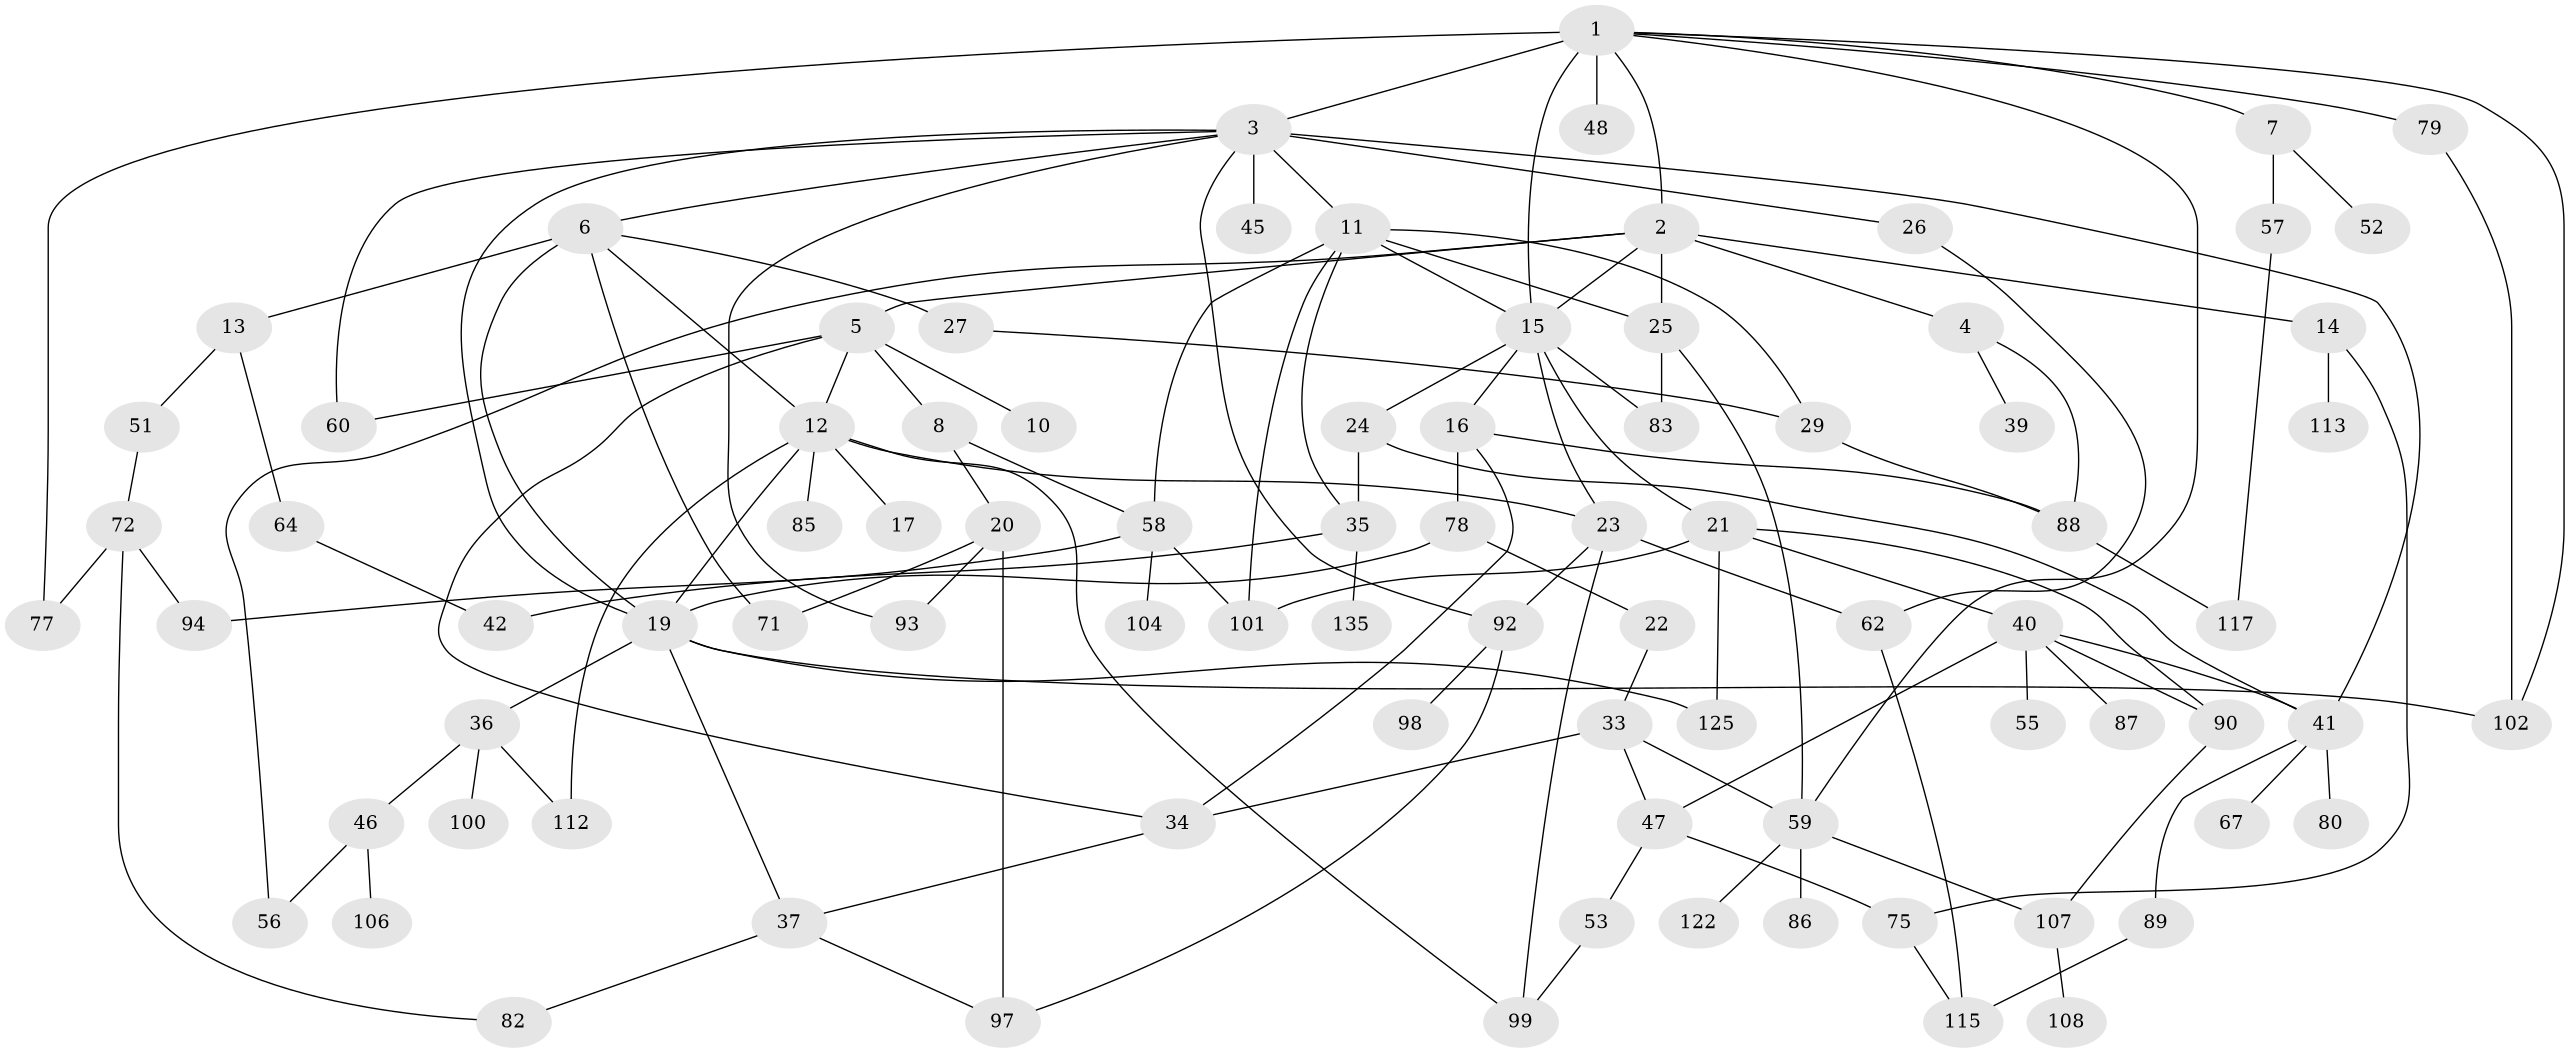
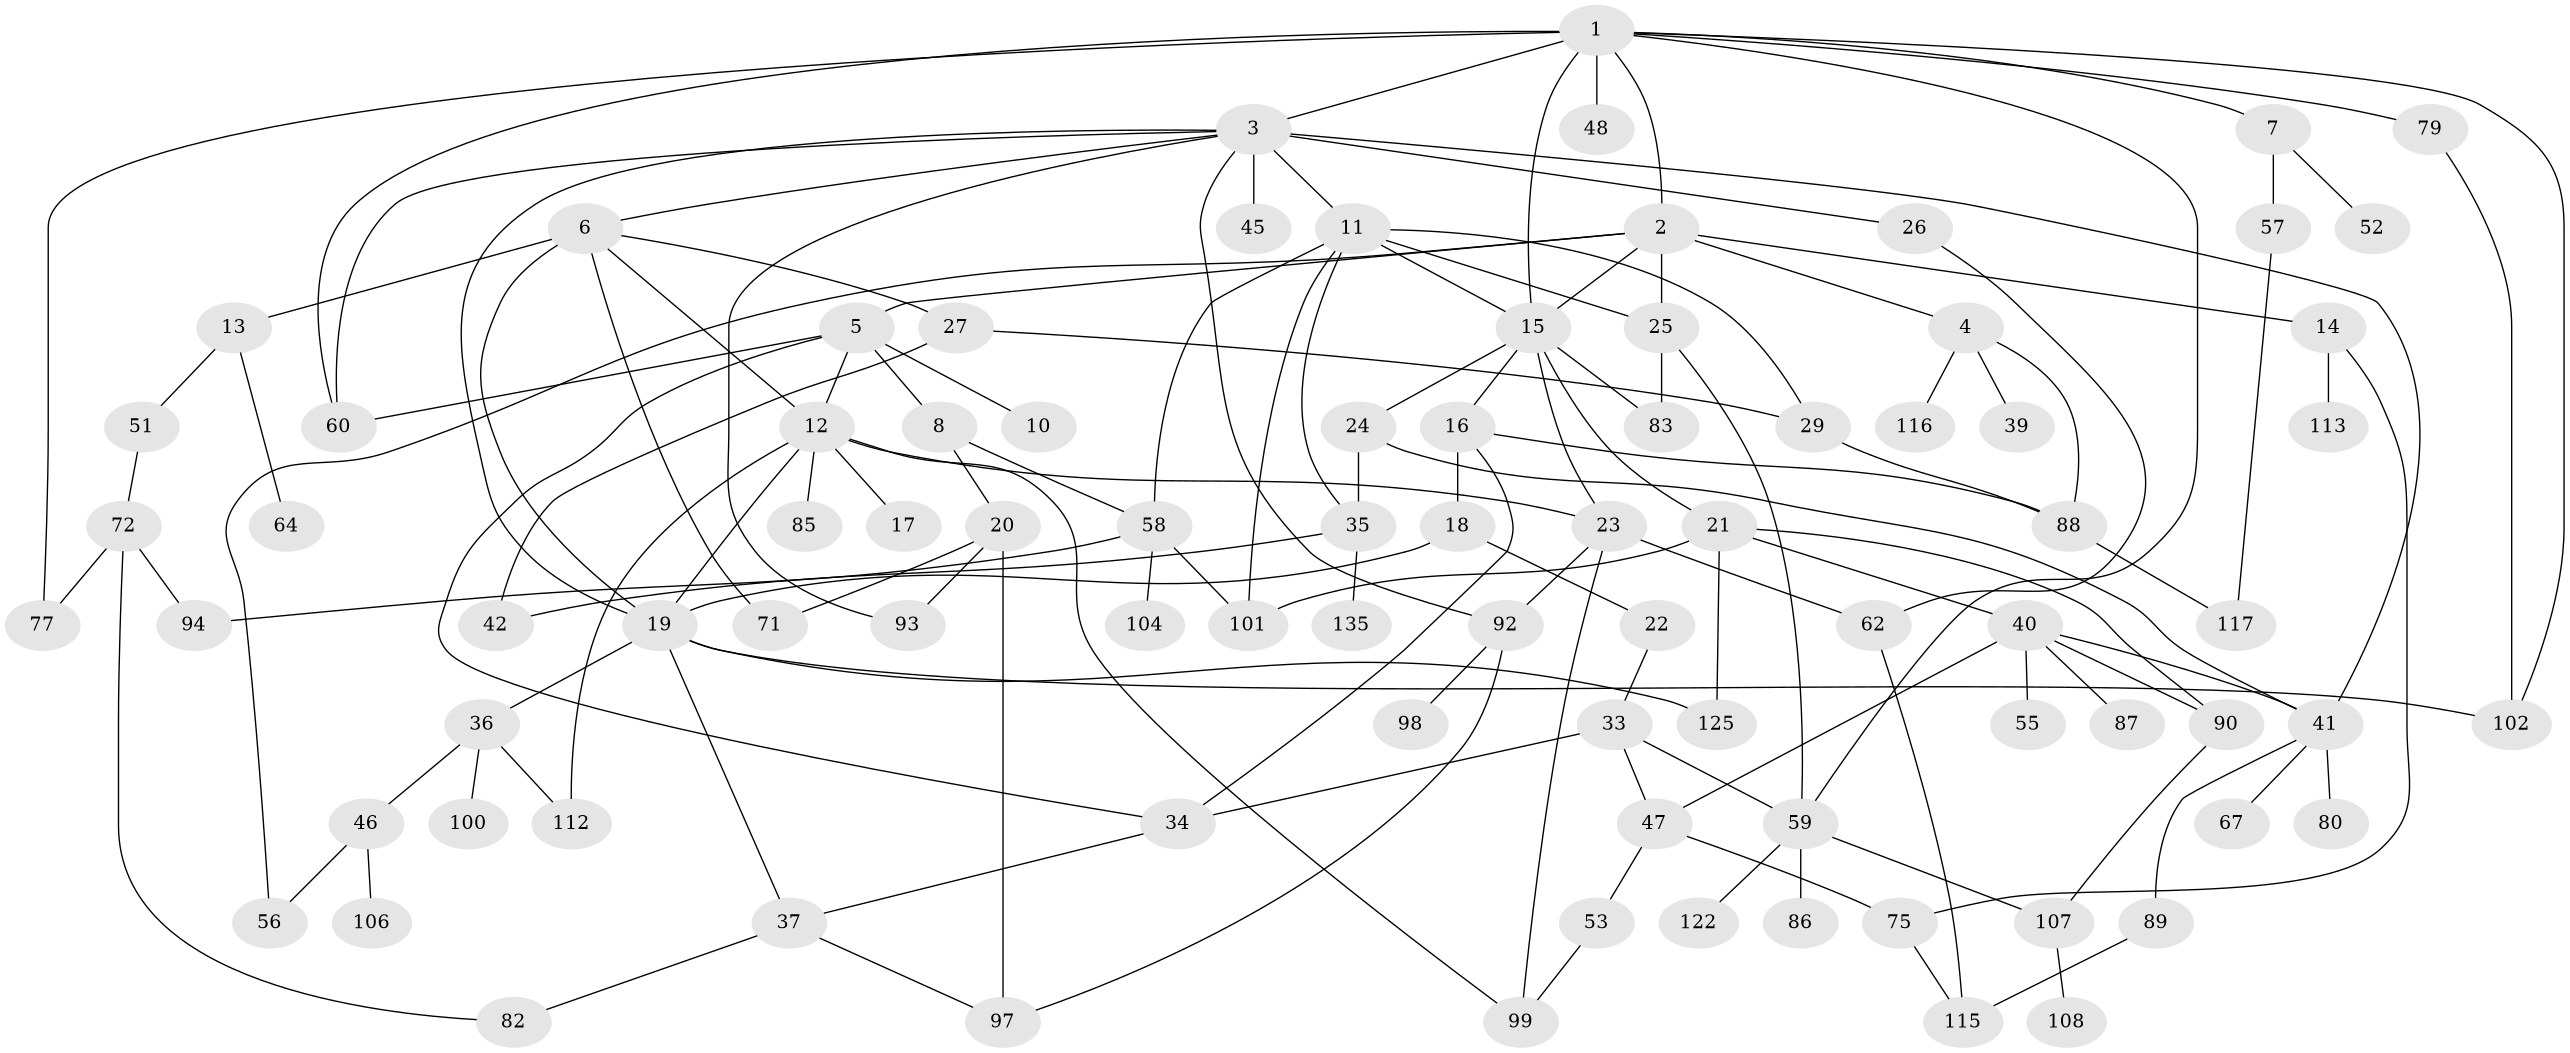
edge "1" -- "60": added
node "116": added
node "78": label "78" -> "18"
edge "64" -- "42": now "27" -- "42"
